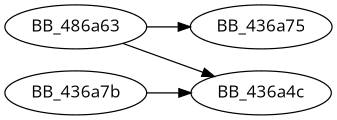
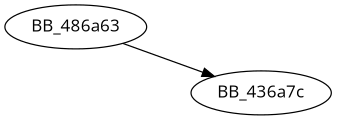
node "BB_436a75": removed
node "BB_436a7b": removed
node "BB_436a4c": label "BB_436a4c" -> "BB_436a7c"
